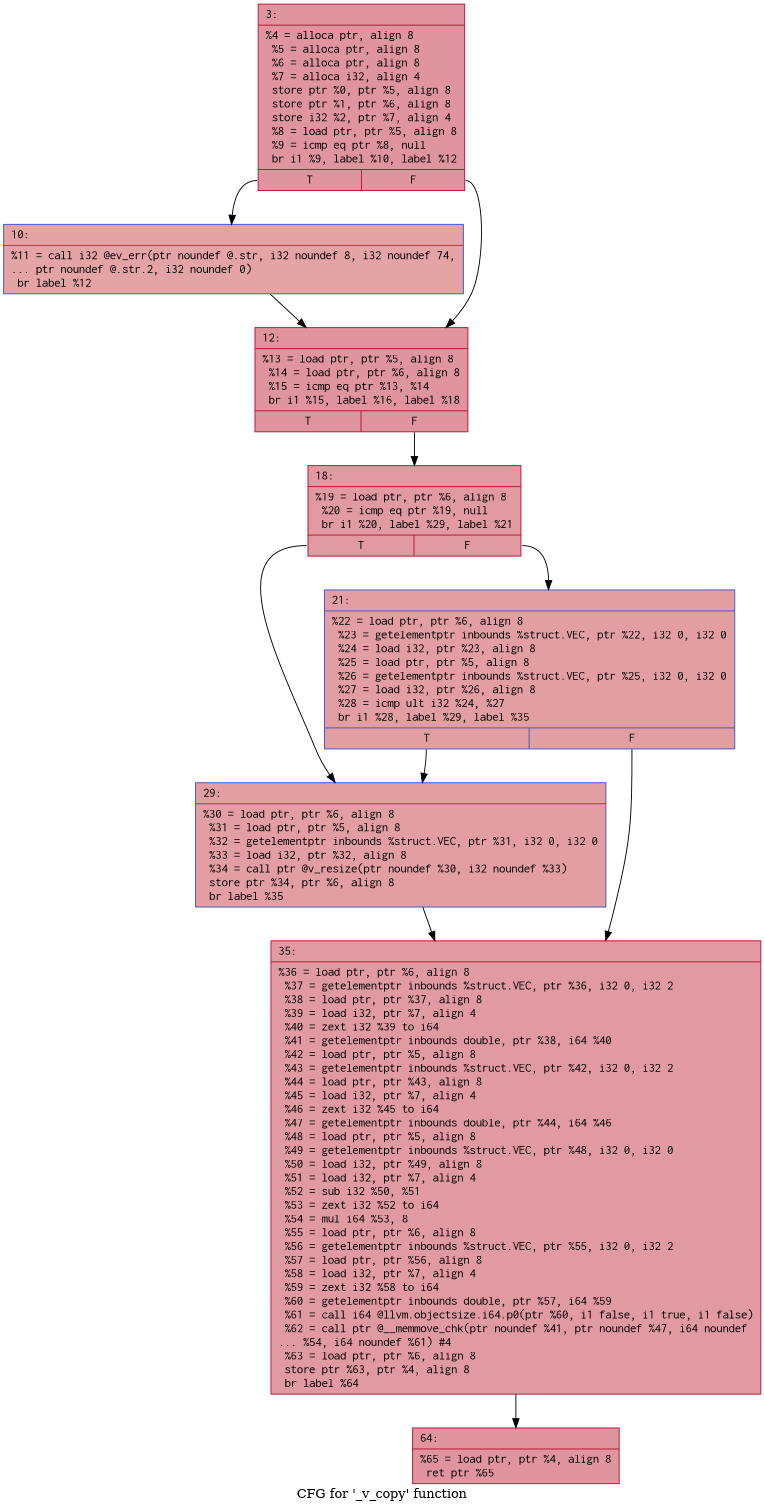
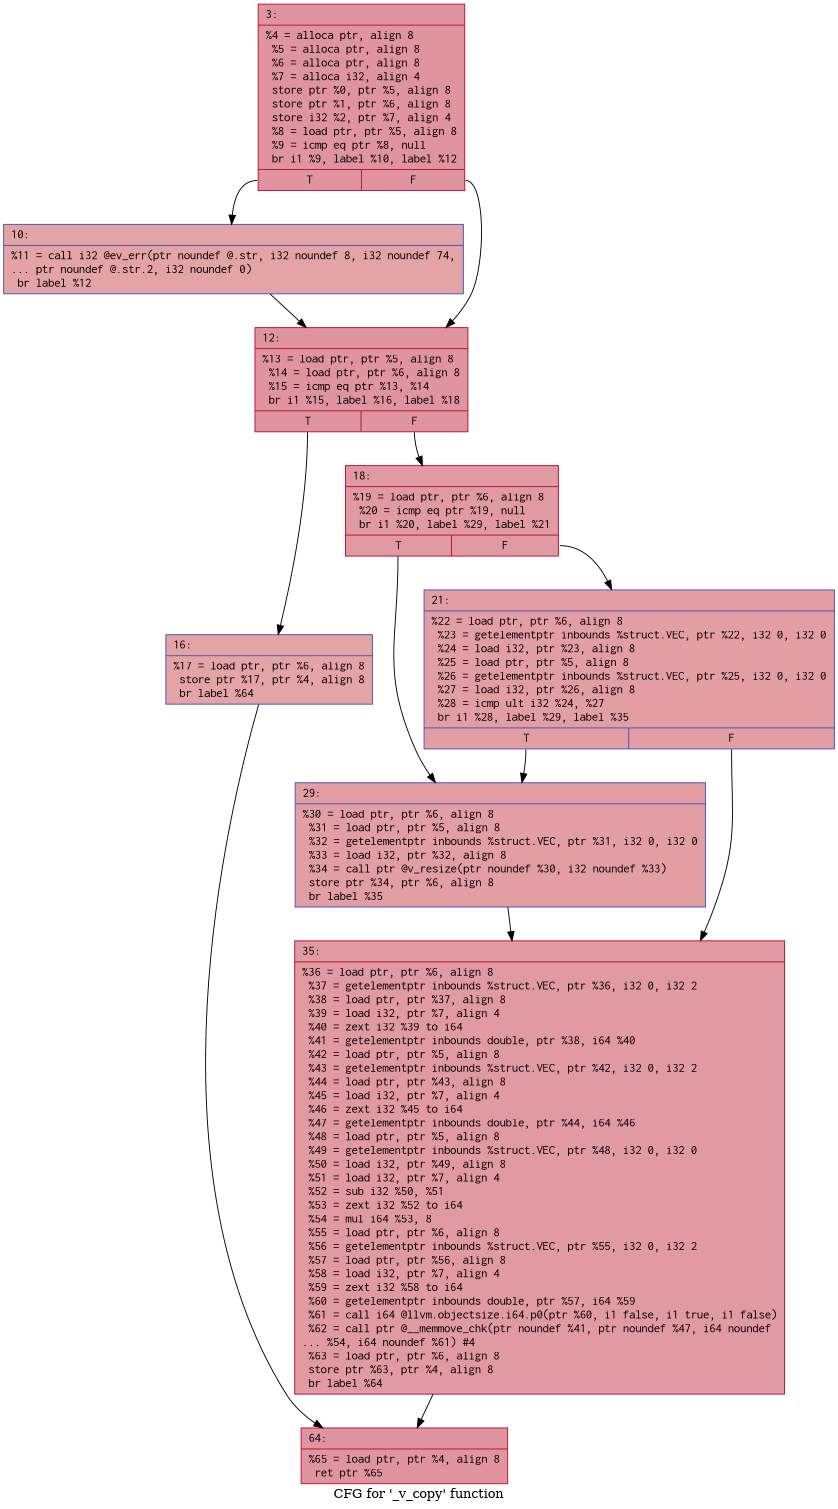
node "16:": added
